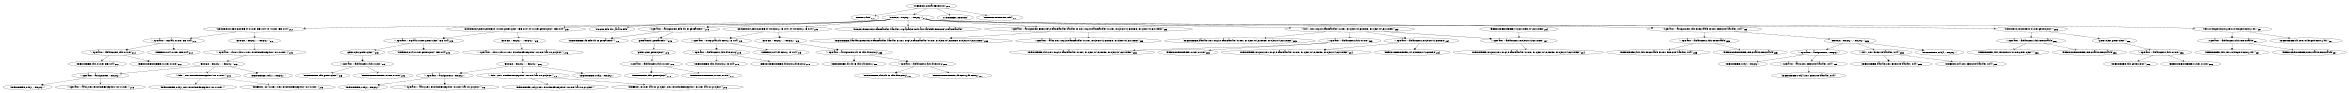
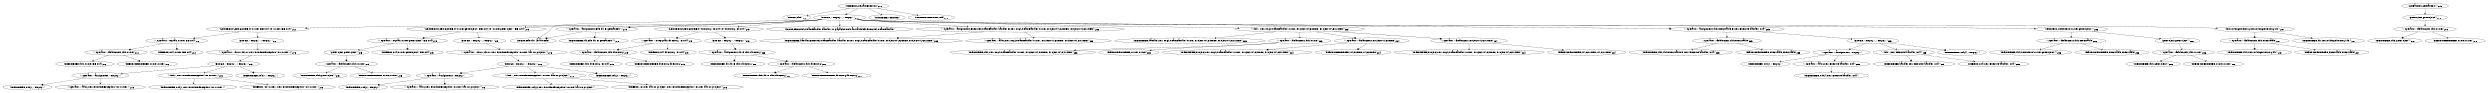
edge "(FIELD_IDENTIFIER,MSG_WARN,MSG_WARN)" -> "(<operator>.fieldAccess,Project.MSG_WARN)": reversed
edge "(<operator>.assignment,File dir = getBaseDir())" -> "(getBaseDir,getBaseDir())": now "(<operator>.assignment,File dir = getBaseDir())" -> "(LOCAL,File dir: java.io.File)"
